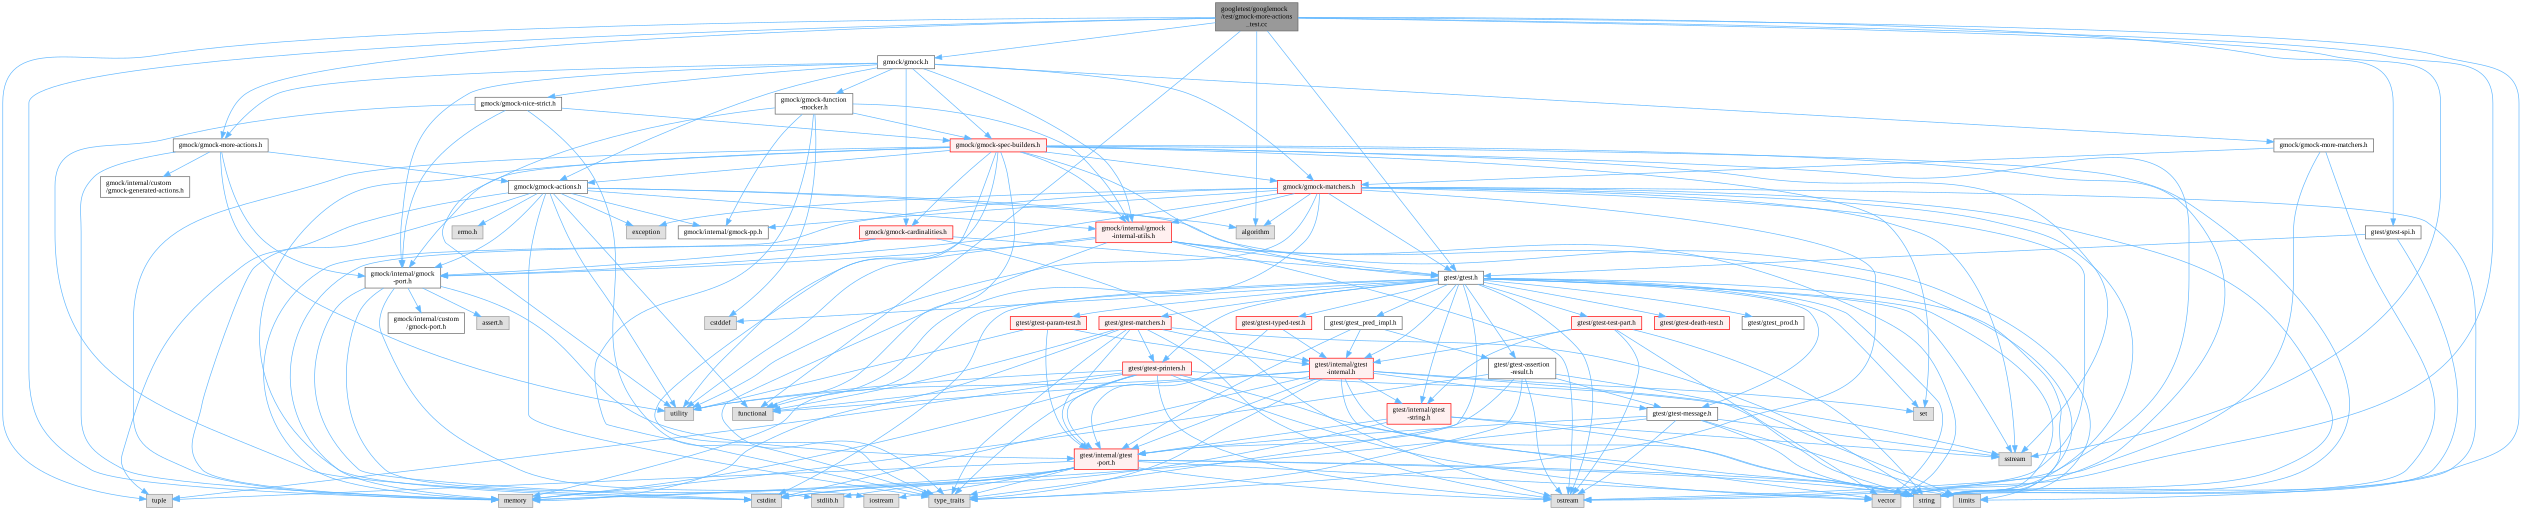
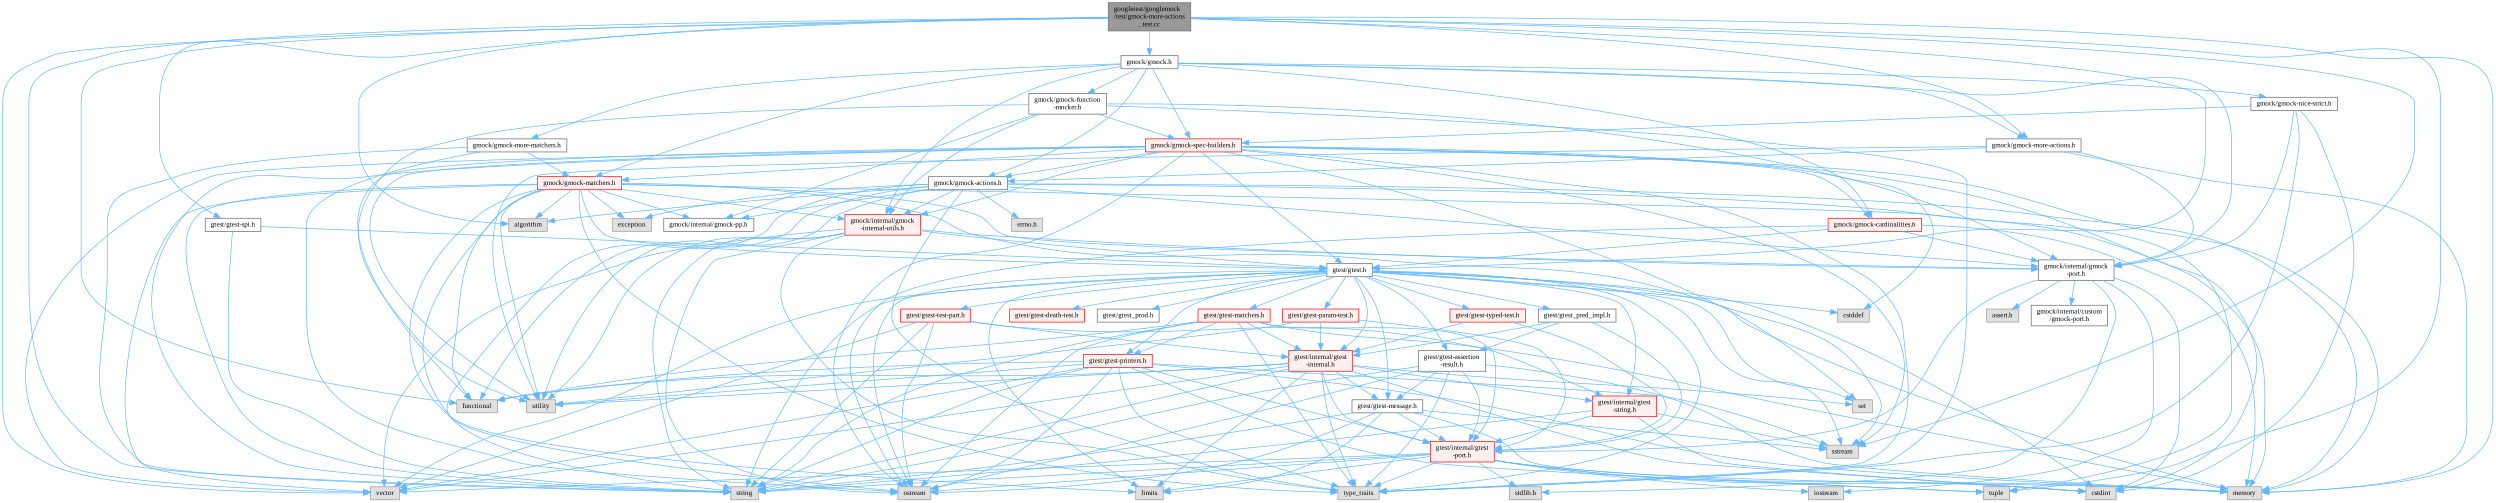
node "gmock/internal/custom /gmock-generated-actions.h": removed
